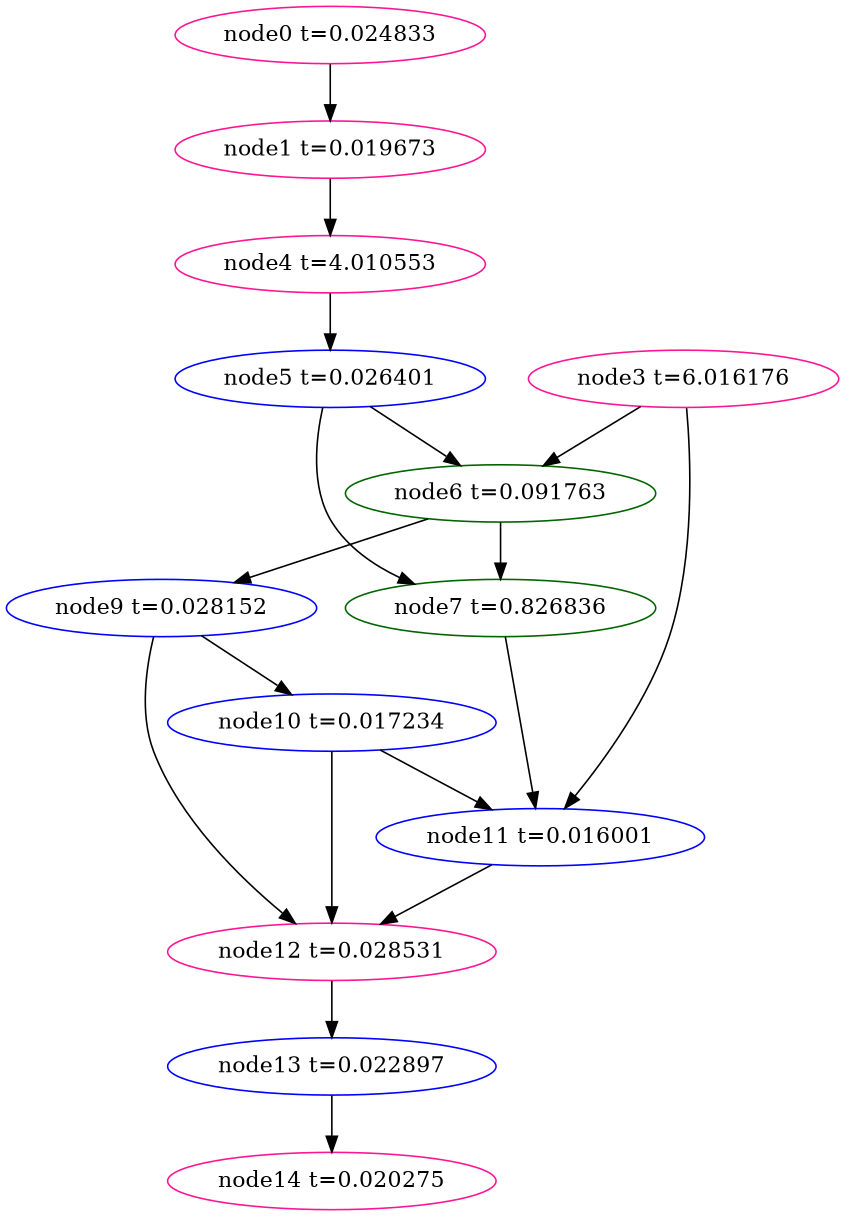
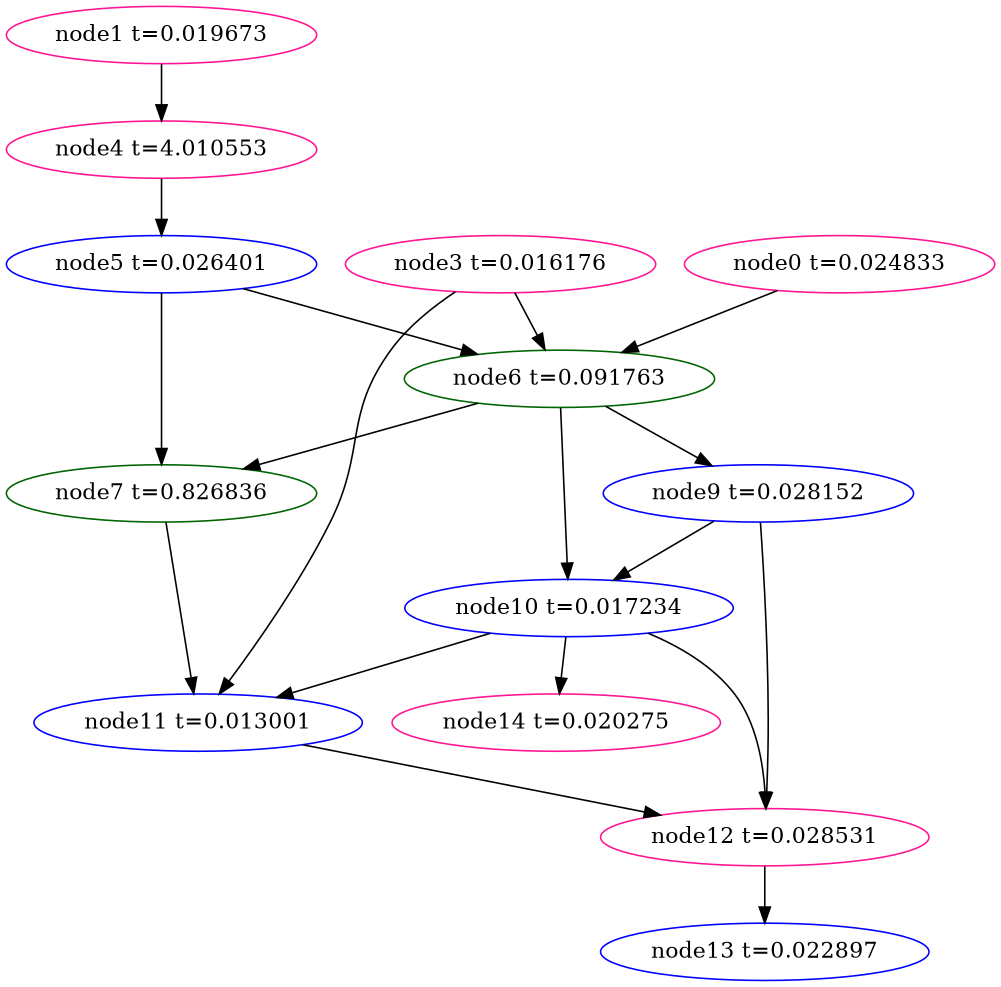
edge "node0 t=0.024833" -> "node1 t=0.019673": now "node0 t=0.024833" -> "node6 t=0.091763"
node "node3 t=6.016176": label "node3 t=6.016176" -> "node3 t=0.016176"
edge "node6 t=0.091763" -> "node10 t=0.017234": added
node "node11 t=0.016001": label "node11 t=0.016001" -> "node11 t=0.013001"
edge "node13 t=0.022897" -> "node14 t=0.020275": now "node10 t=0.017234" -> "node14 t=0.020275"
